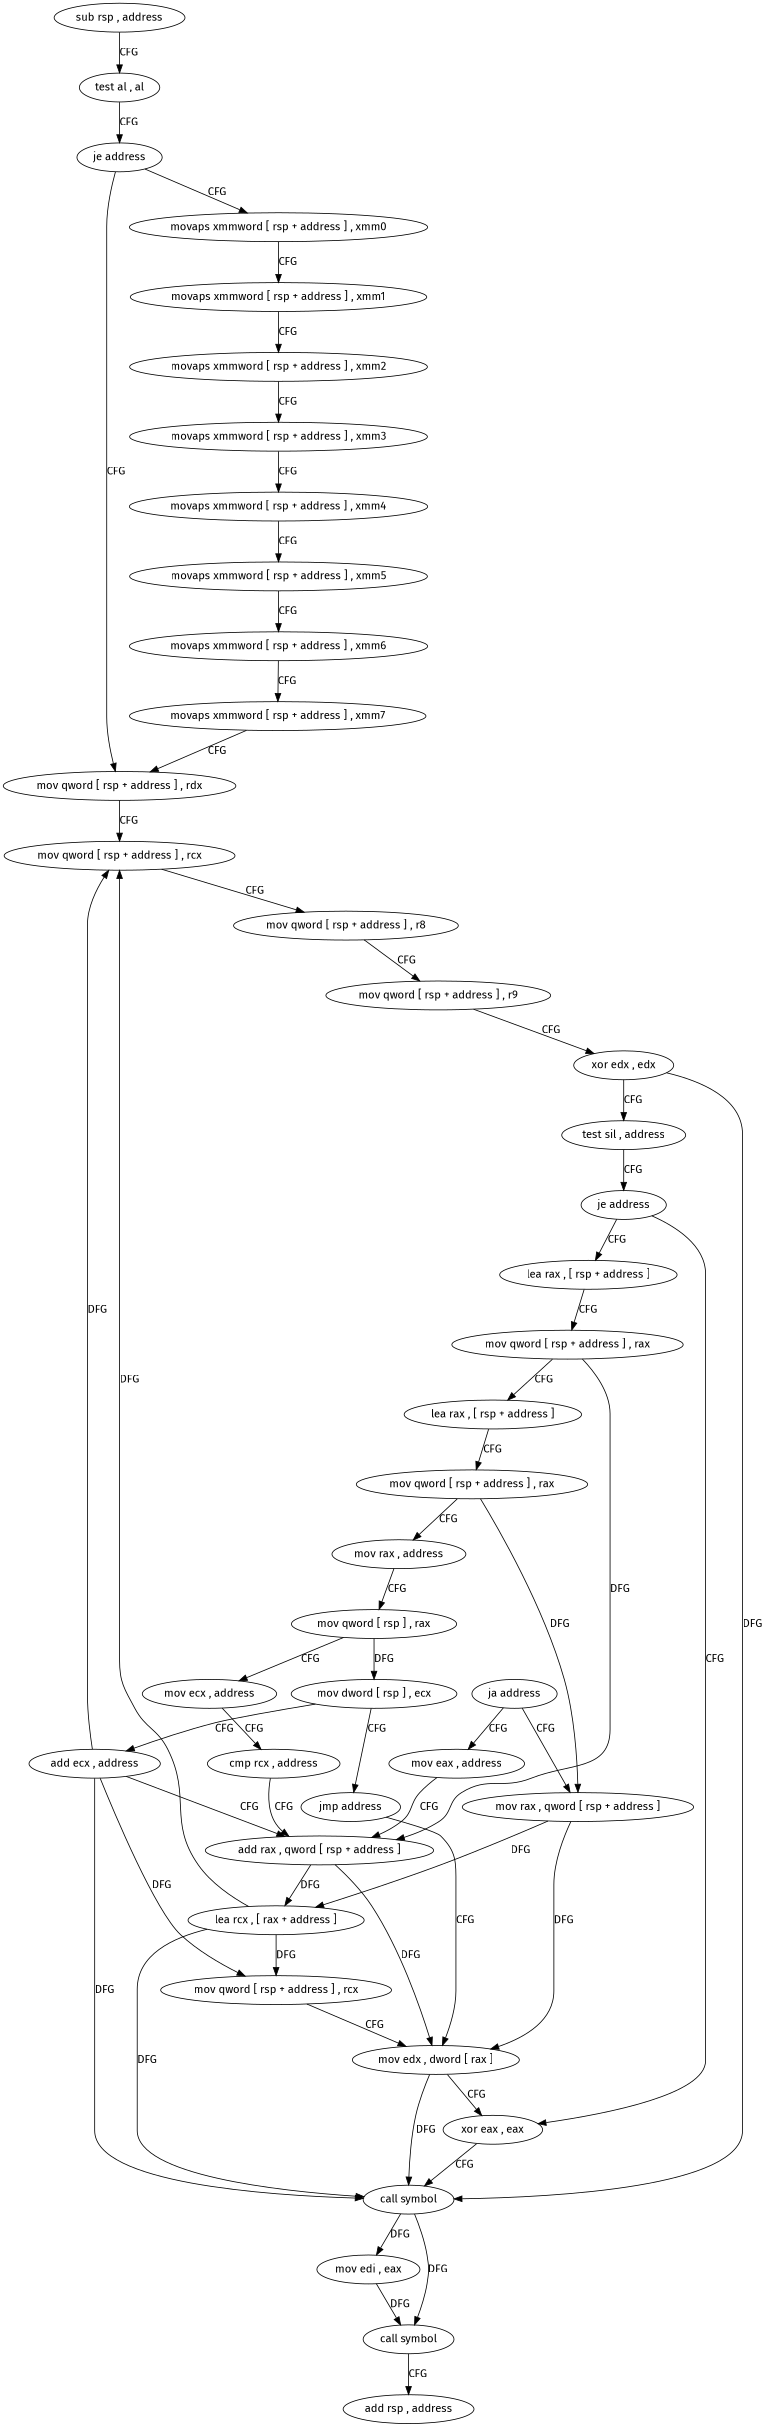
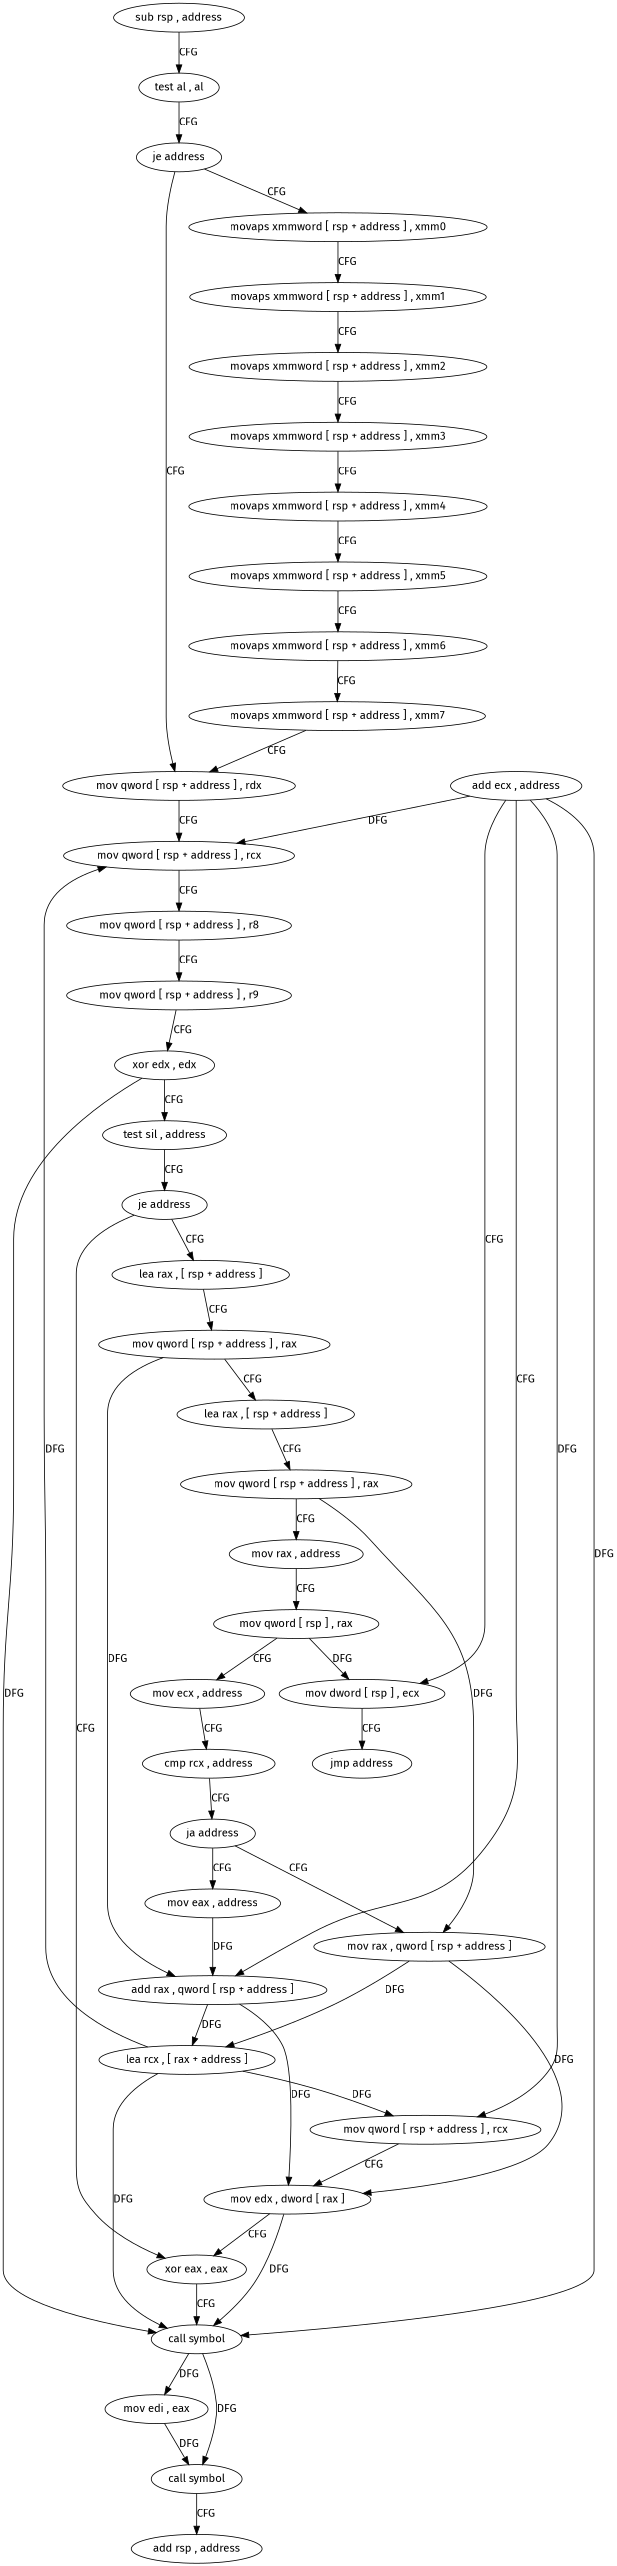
edge "mov dword [ rsp ] , ecx" -> "add ecx , address": reversed
edge "cmp rcx , address" -> "add rax , qword [ rsp + address ]": now "cmp rcx , address" -> "ja address"
edge "mov eax , address" -> "add rax , qword [ rsp + address ]": label "CFG" -> "DFG"
edge "jmp address" -> "mov edx , dword [ rax ]": removed, label "CFG"
